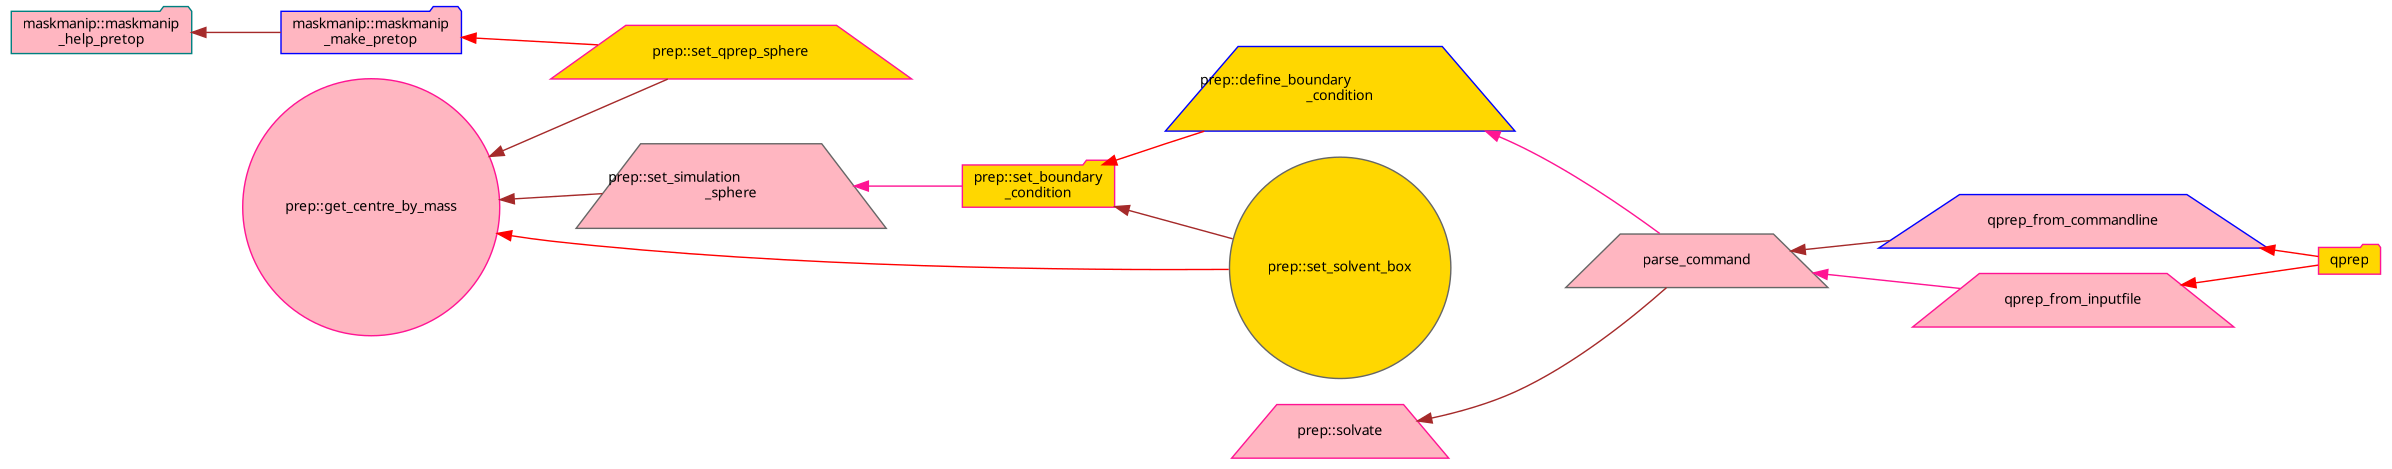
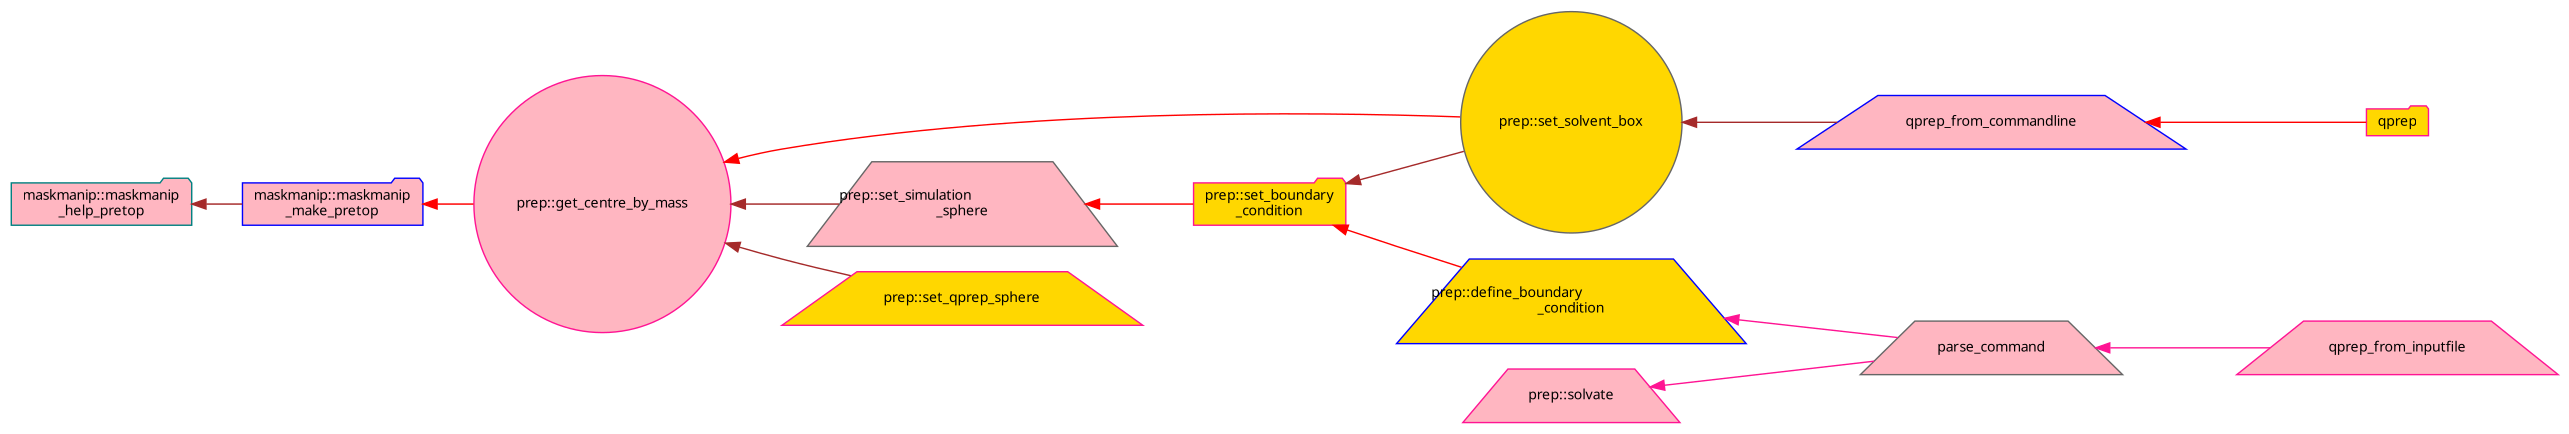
edge "prep::set_qprep_sphere" -> "maskmanip::maskmanip _make_pretop": now "prep::get_centre_by_mass" -> "maskmanip::maskmanip _make_pretop"
edge "prep::set_boundary _condition" -> "prep::set_simulation _sphere": color deeppink -> red
edge "qprep_from_commandline" -> "parse_command": now "qprep_from_commandline" -> "prep::set_solvent_box"
edge "qprep" -> "qprep_from_inputfile": removed
edge "parse_command" -> "prep::solvate": color brown -> deeppink
